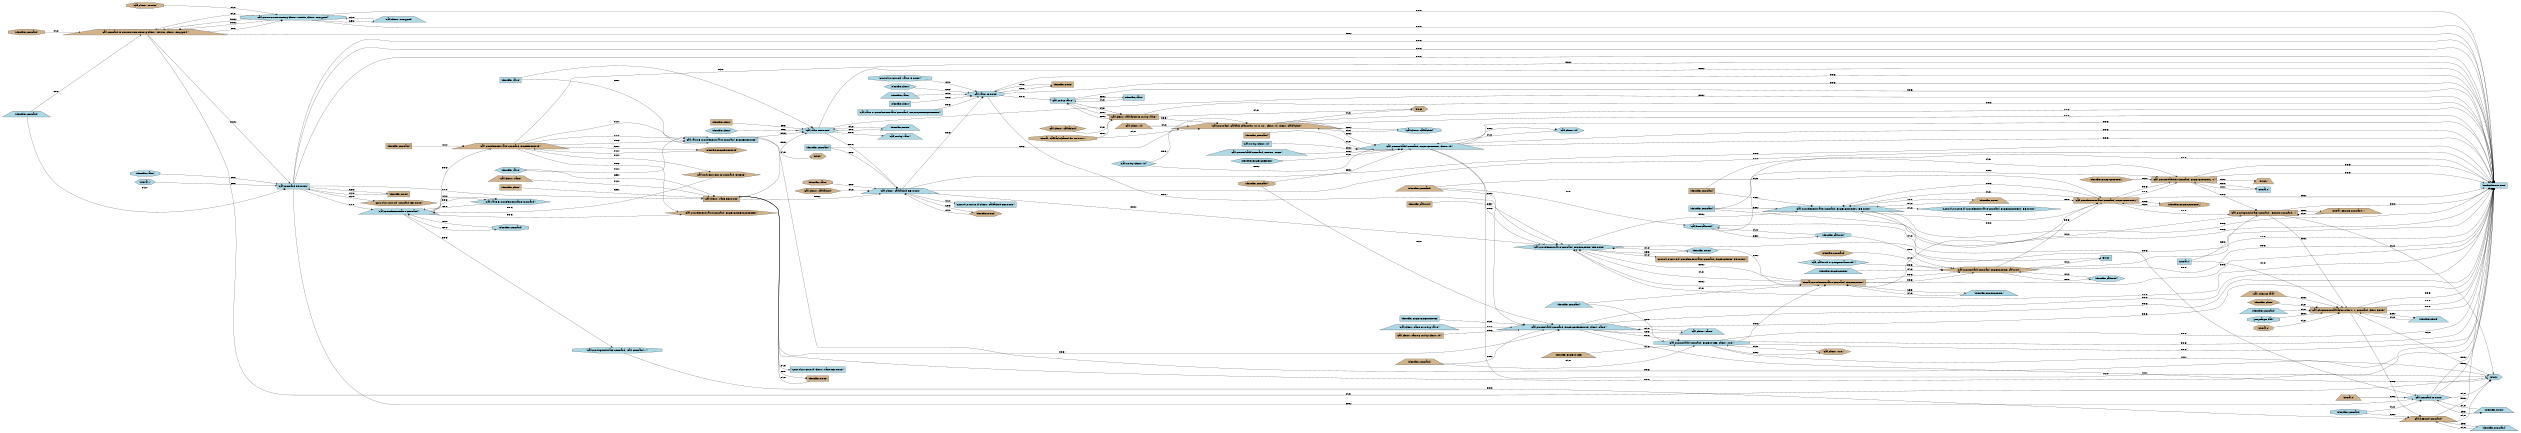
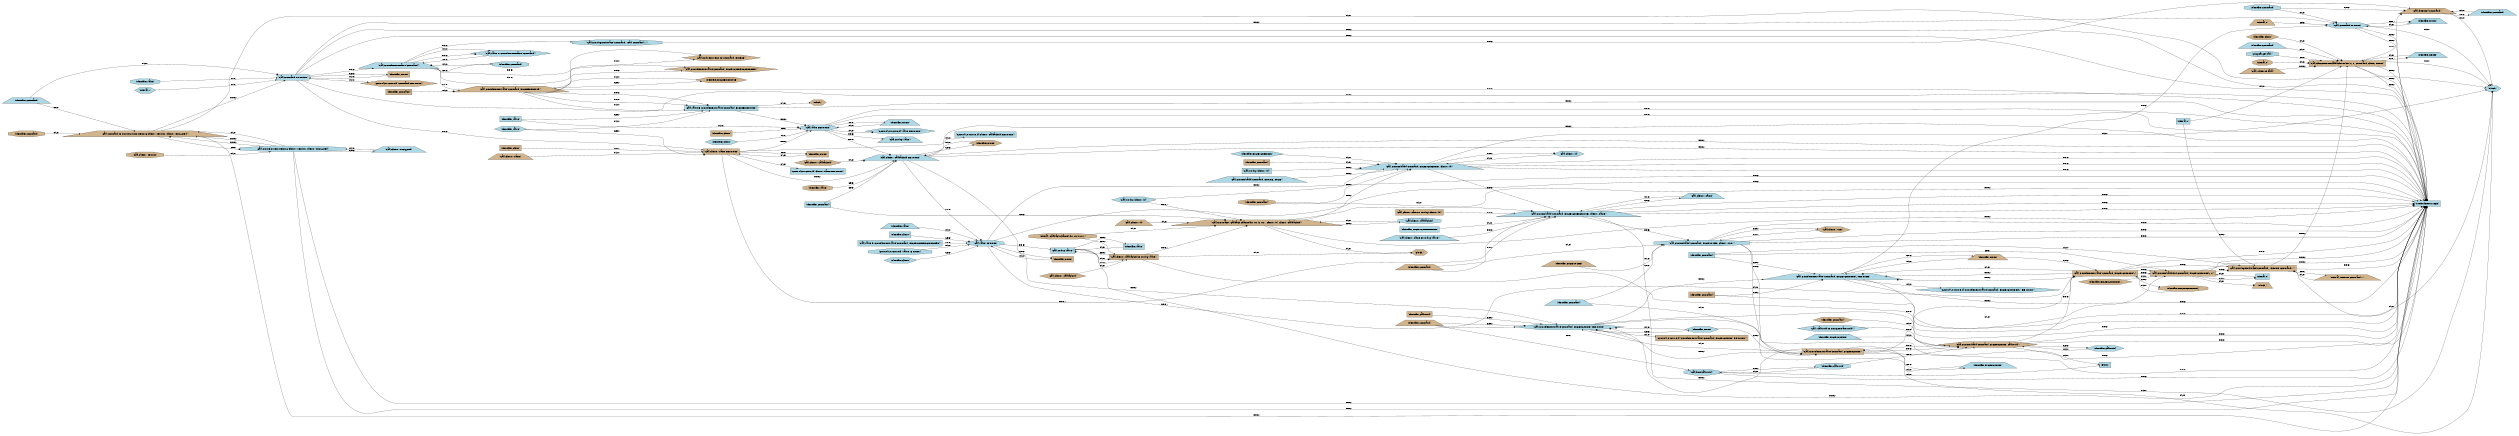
node "(ControlStructure,if (value == NULL))": added
edge "(Call,xml_remove_prop(command, F_ORIG))" -> "(Call,crm_element_name(command))": reversed
node "(Call,crm_element_value(command, F_CIB_CALLOPTS) == NULL)": label "(Call,crm_element_value(command, F_CIB_CALLOPTS) == NULL)" -> "(Call,crm_element_value(command, F_CIB_CALLOPTS) == TYPE)"
node "(Literal,crm_element_value(command, F_CIB_CALLID))": label "(Literal,crm_element_value(command, F_CIB_CALLID))" -> "(Call,crm_element_value(command, F_CIB_CALLID))"
edge "(Call,free_xml(command))" -> "(MethodReturn,RET)": removed, label "DDG:"
edge "(Call,client->user)" -> "(Call,crm_xml_add(command, F_CIB_USER, client->user))": label "AST: " -> "CFG: "
